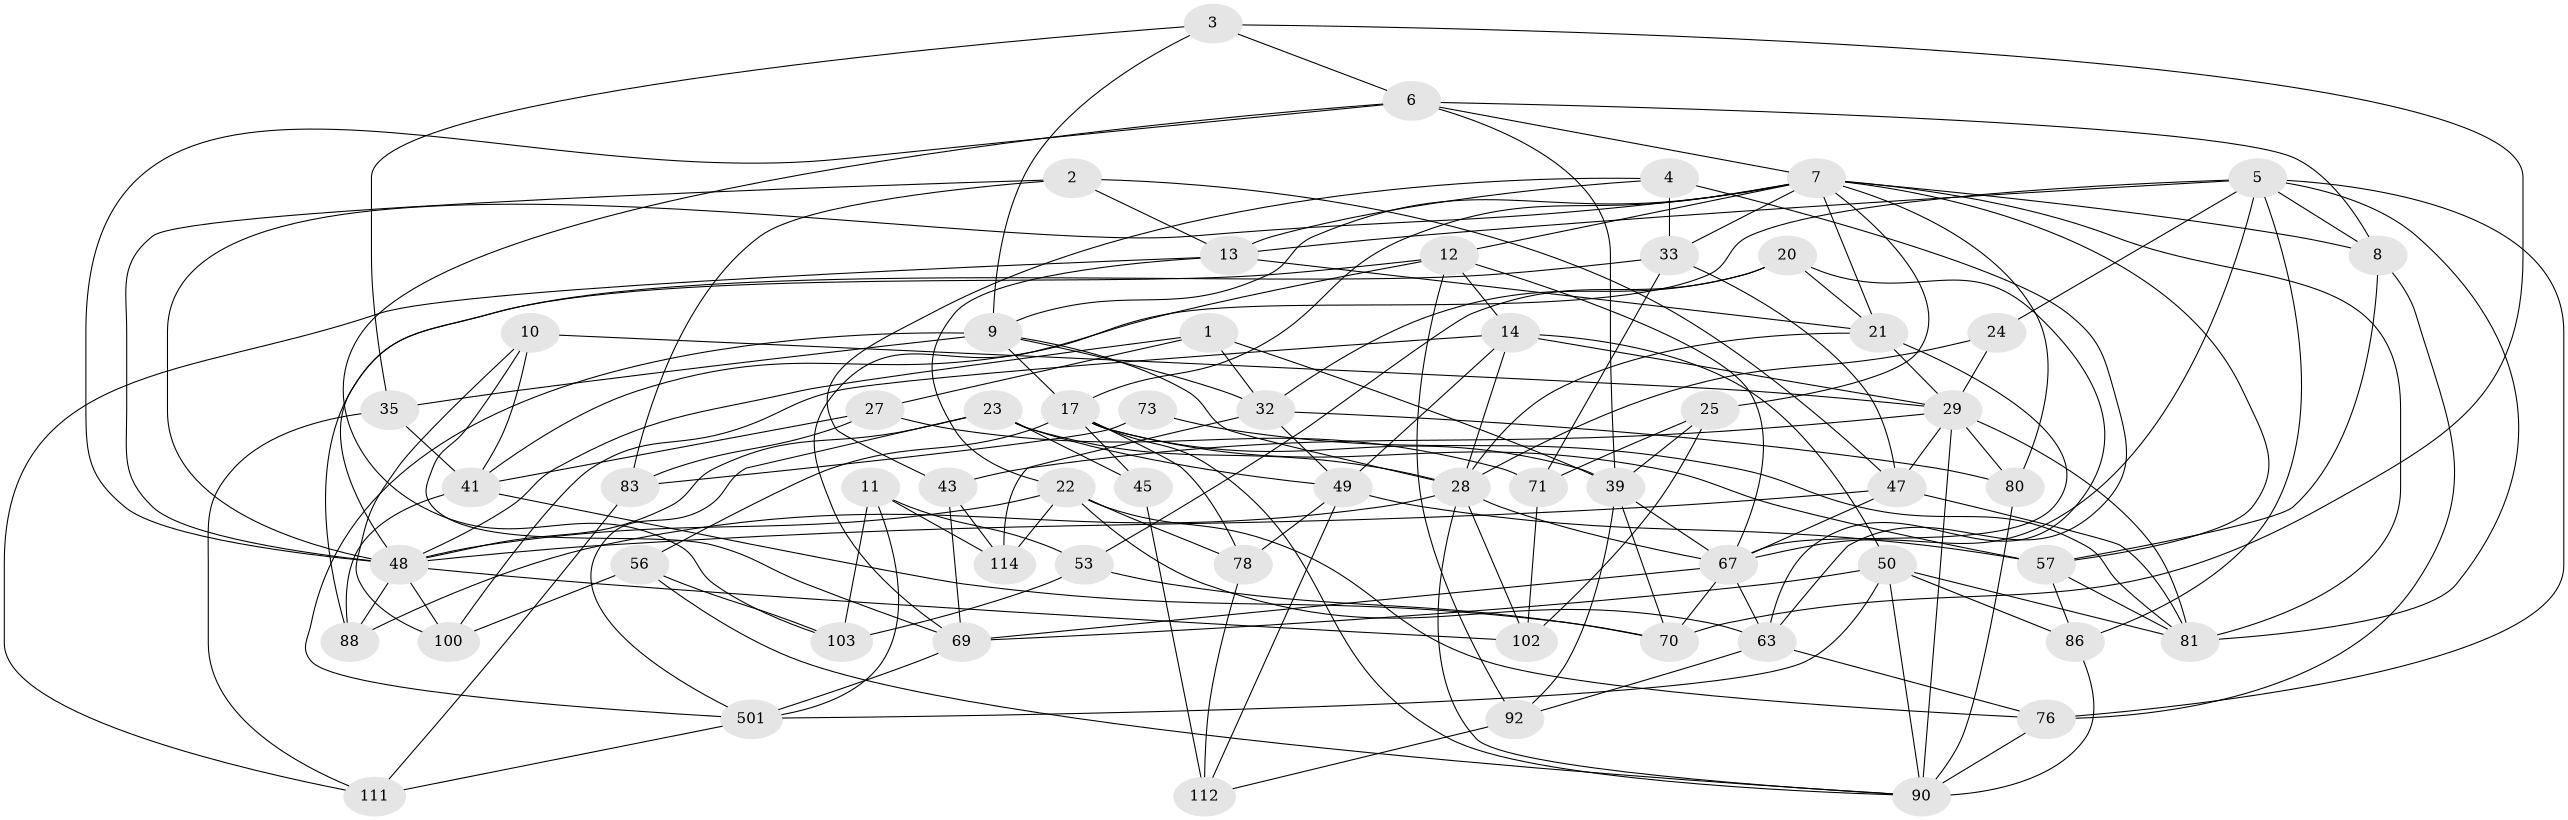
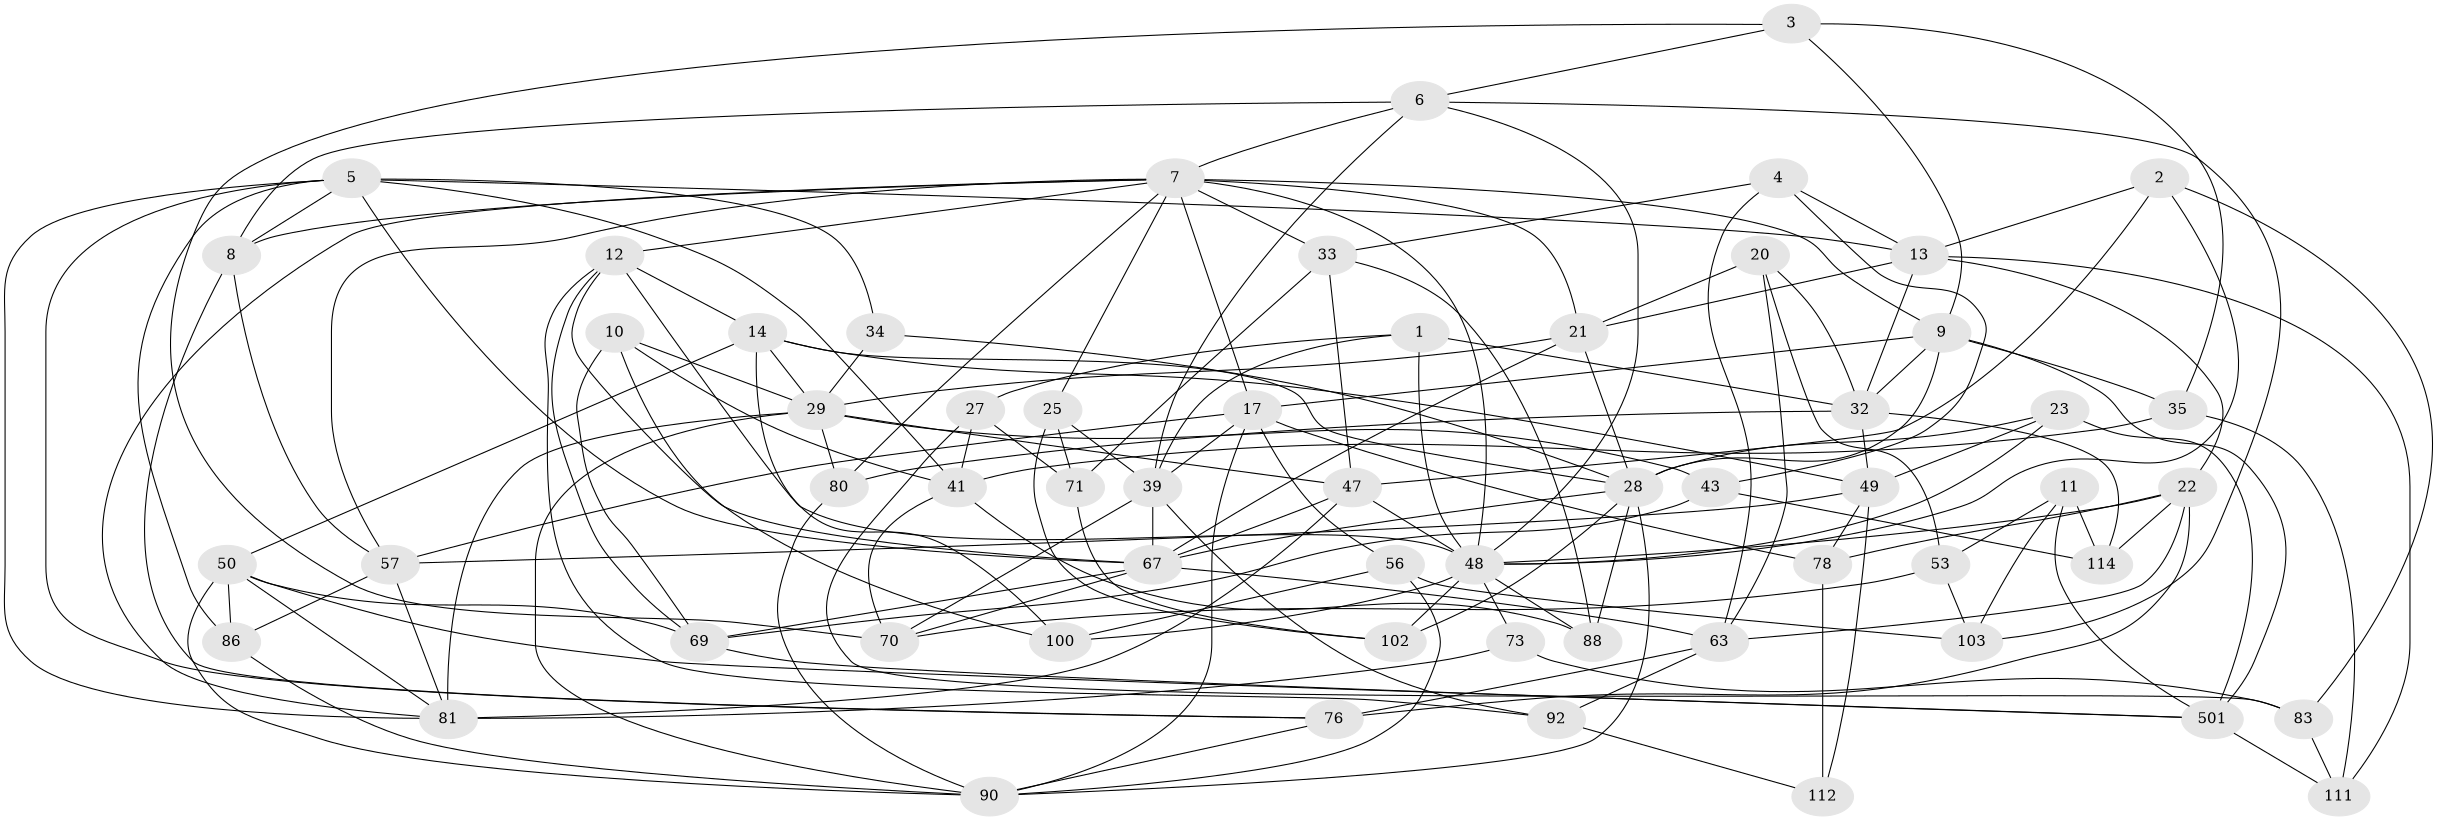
edge "13" -- "32": added
node "24": label "24" -> "34"
node "45": removed
edge "48" -- "73": added
